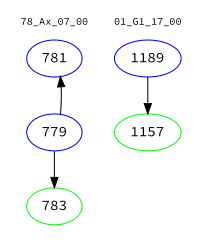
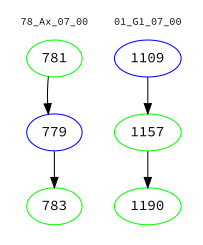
cluster "01_G1_17_00": label "01_G1_17_00" -> "01_G1_07_00"
node "781": color blue -> green
node "1189": label "1189" -> "1109"
edge "779" -> "781": reversed
node "1190": added
